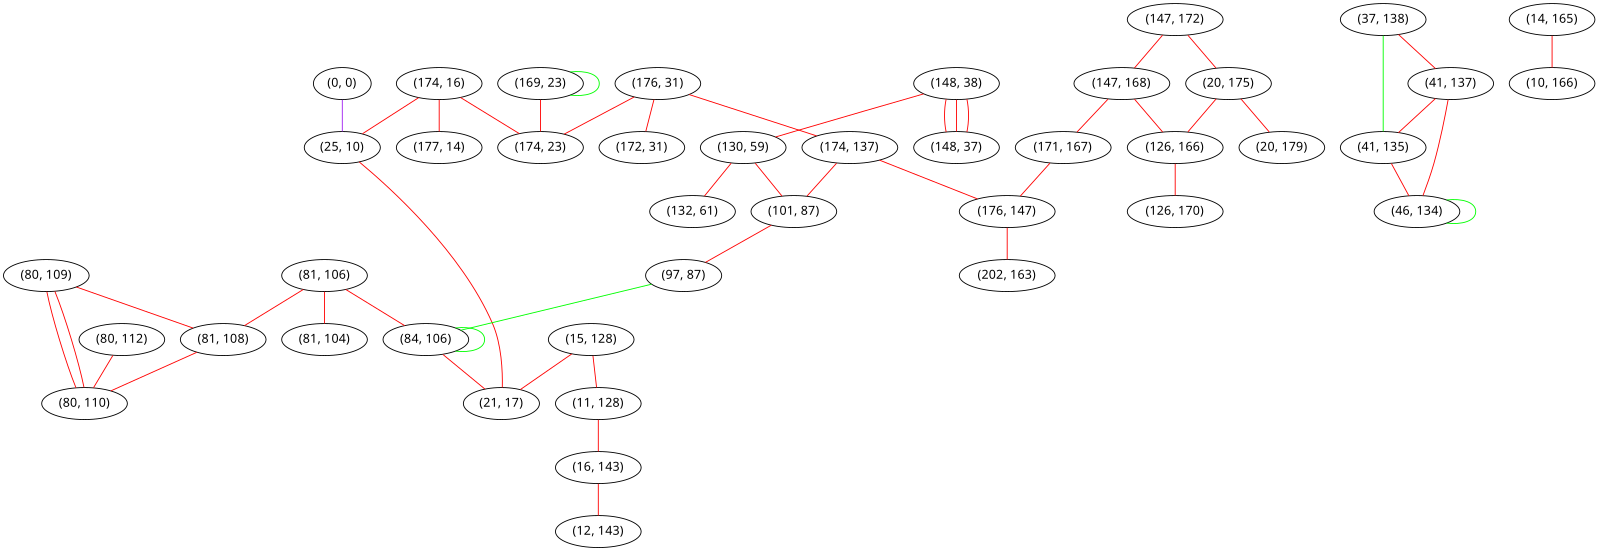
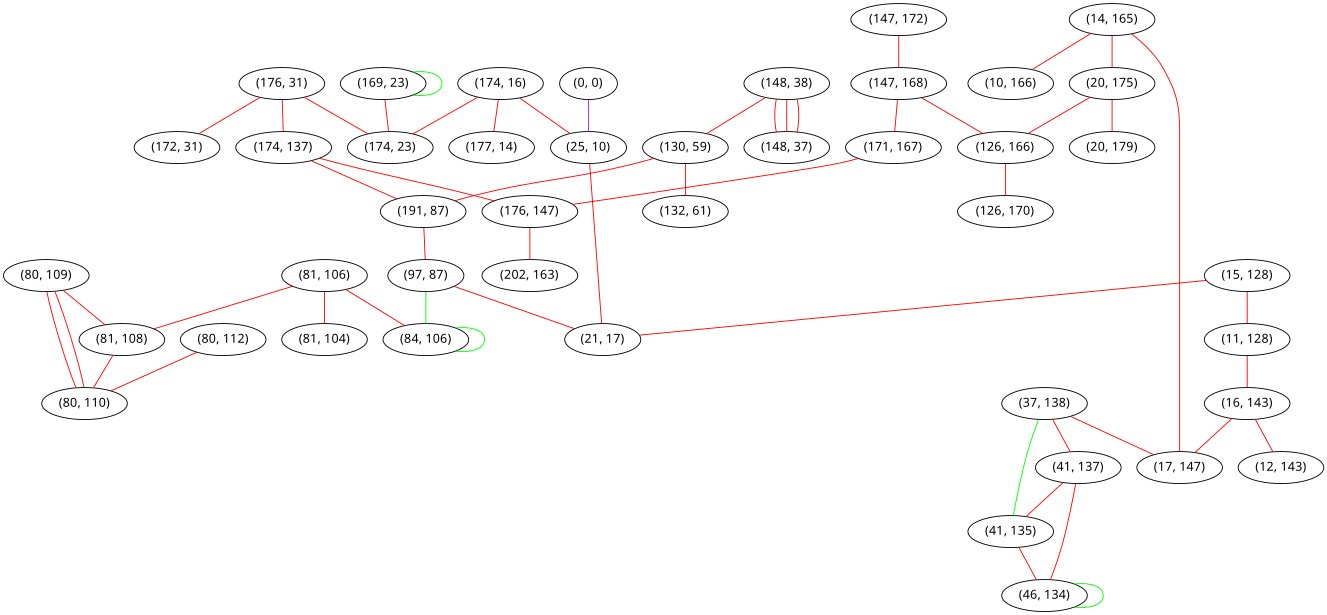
edge "(147, 172)" -- "(20, 175)": now "(14, 165)" -- "(20, 175)"
node "(101, 87)": label "(101, 87)" -> "(191, 87)"
edge "(84, 106)" -- "(21, 17)": now "(97, 87)" -- "(21, 17)"
node "(17, 147)": added
